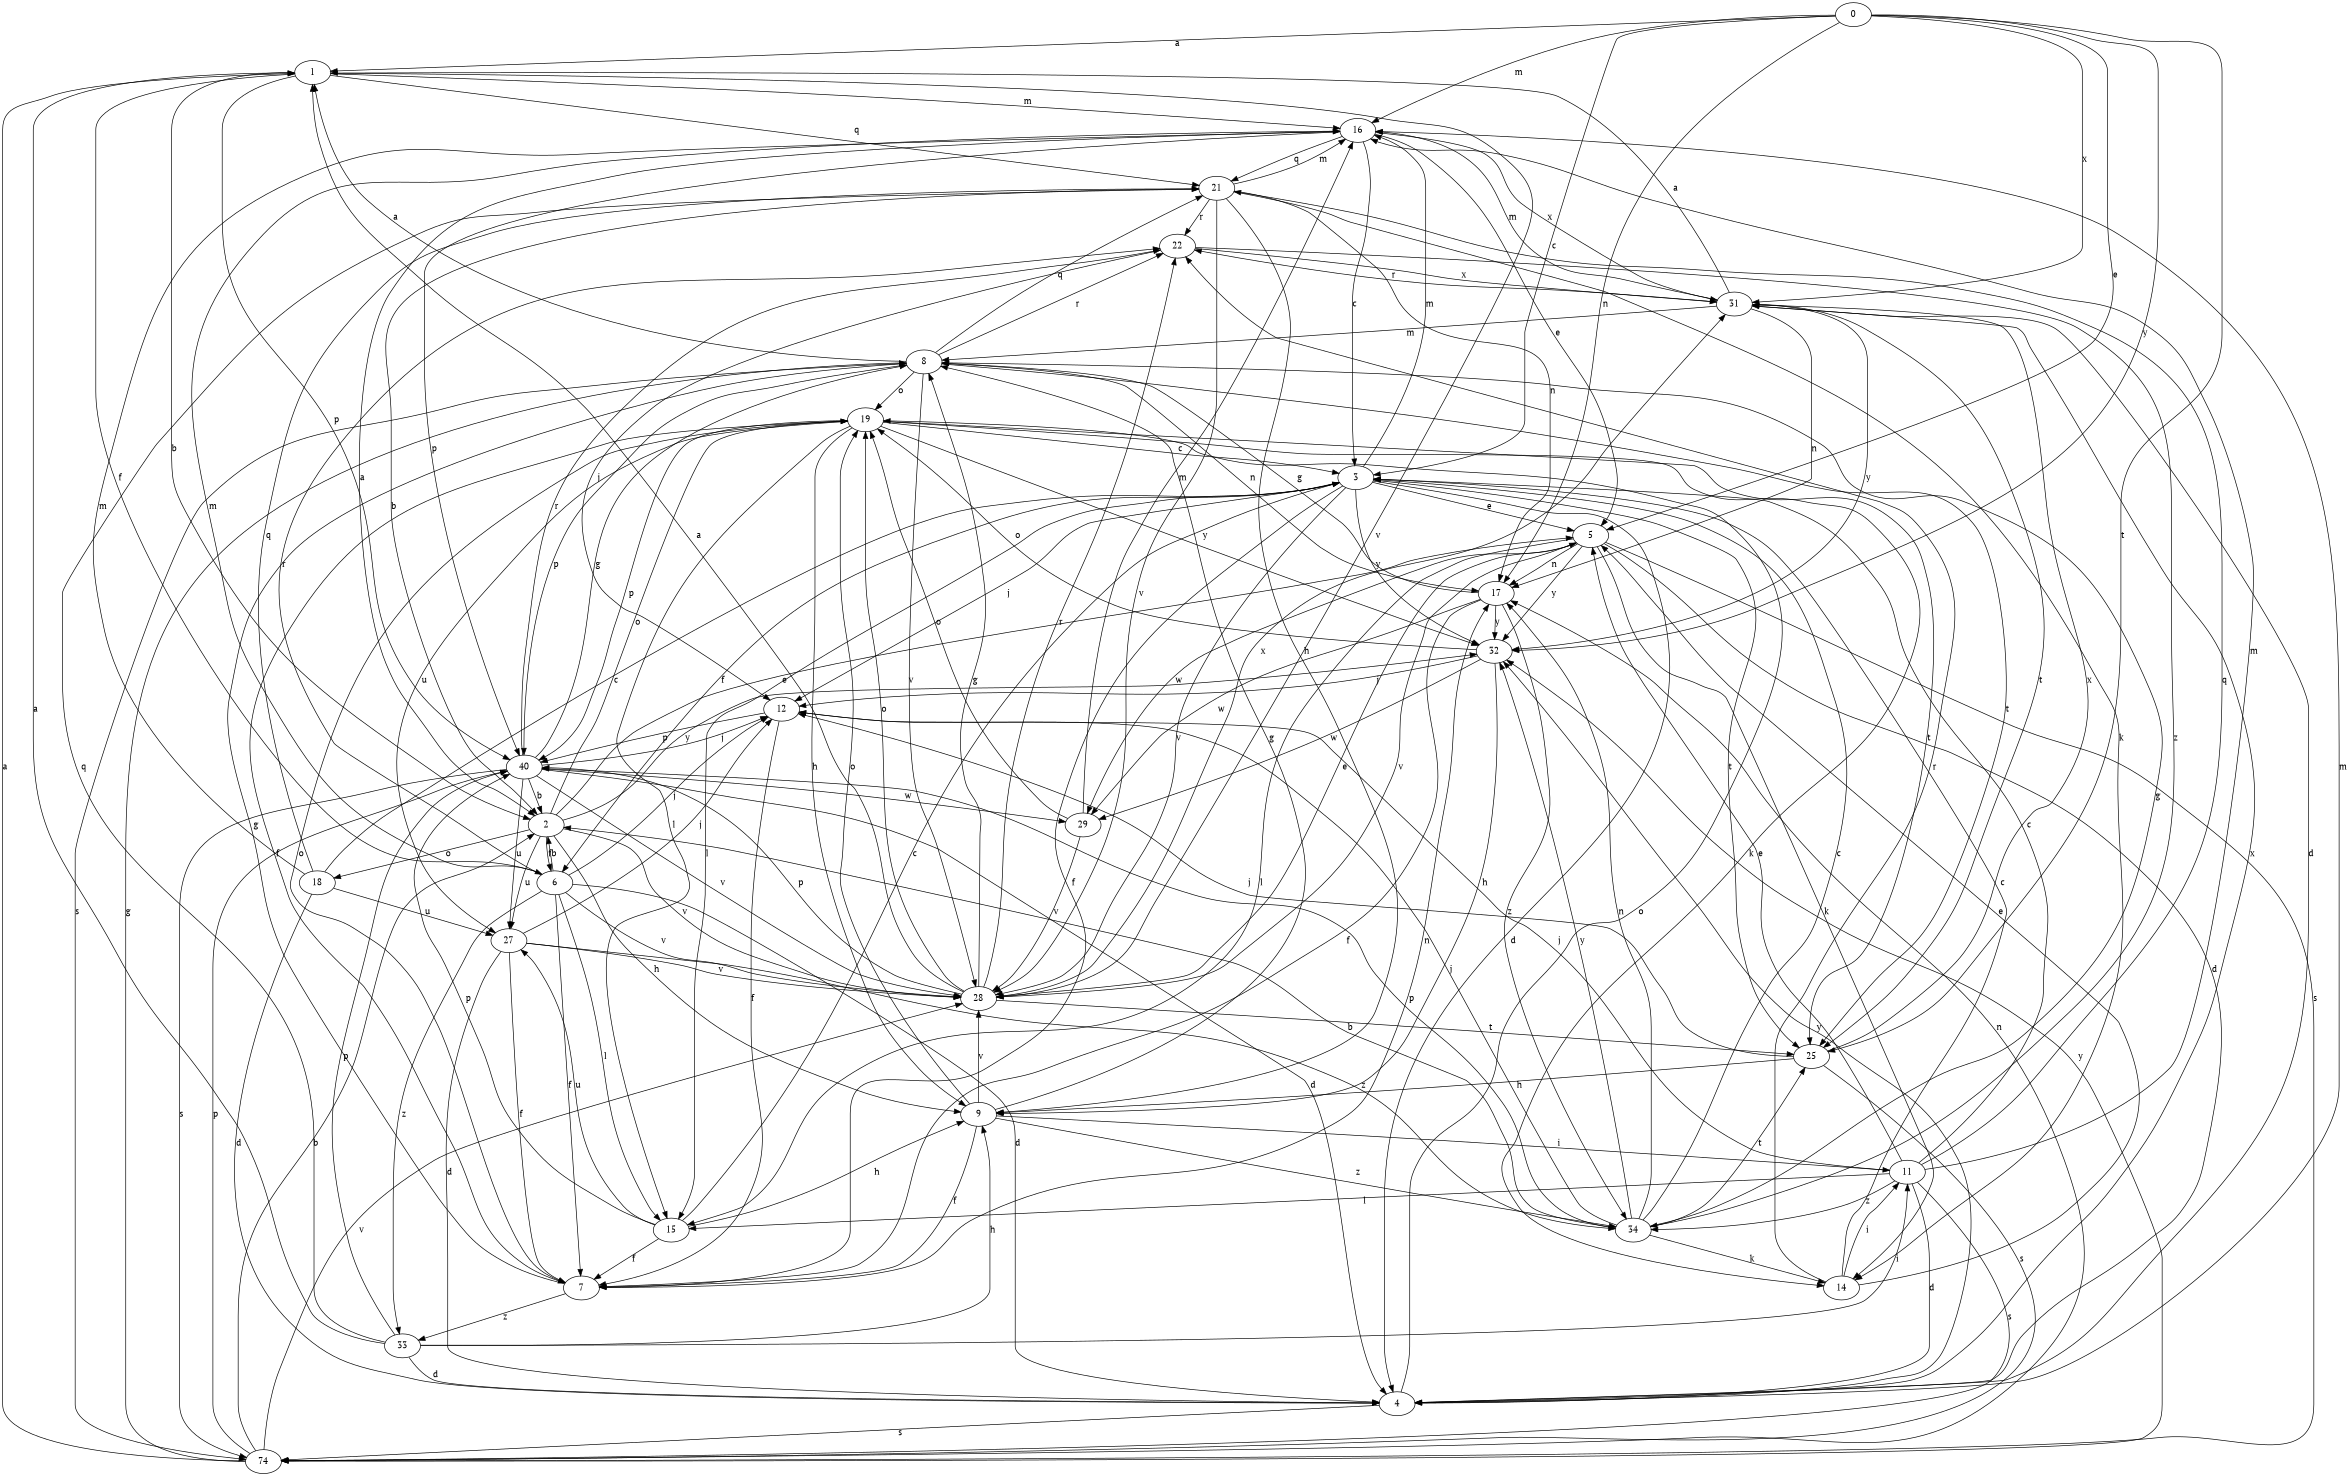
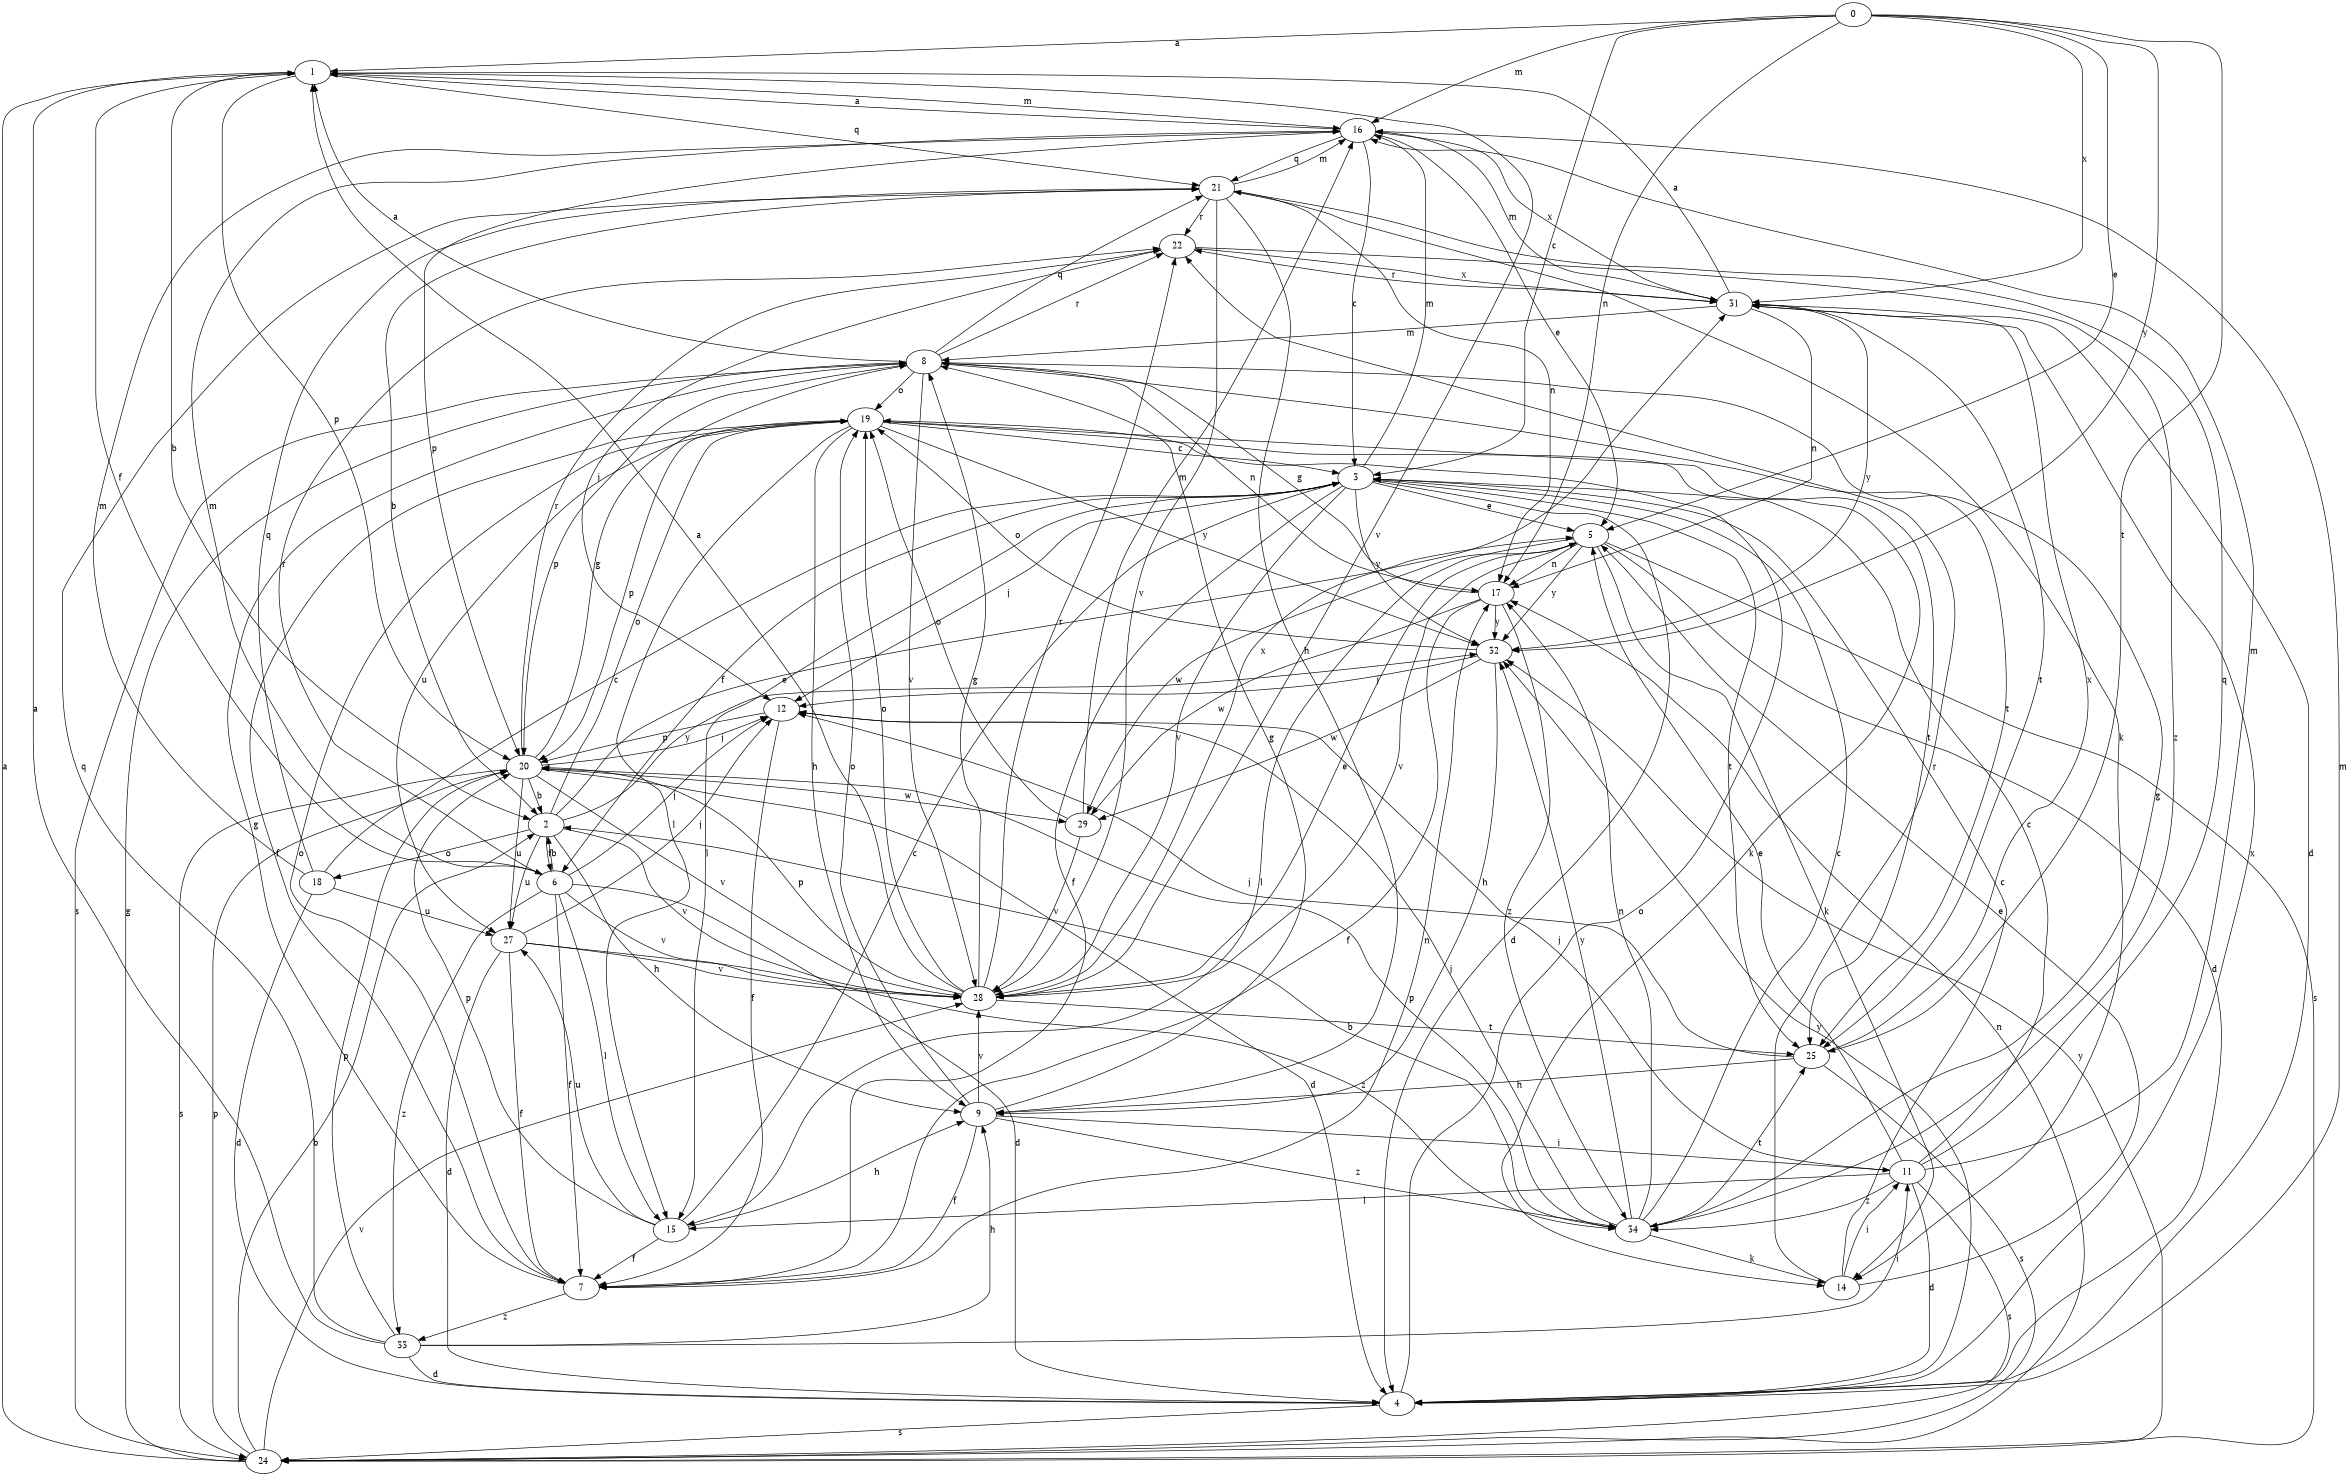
edge "16" -> "2": now "16" -> "1"
node "40": label "40" -> "20"
node "74": label "74" -> "24"
